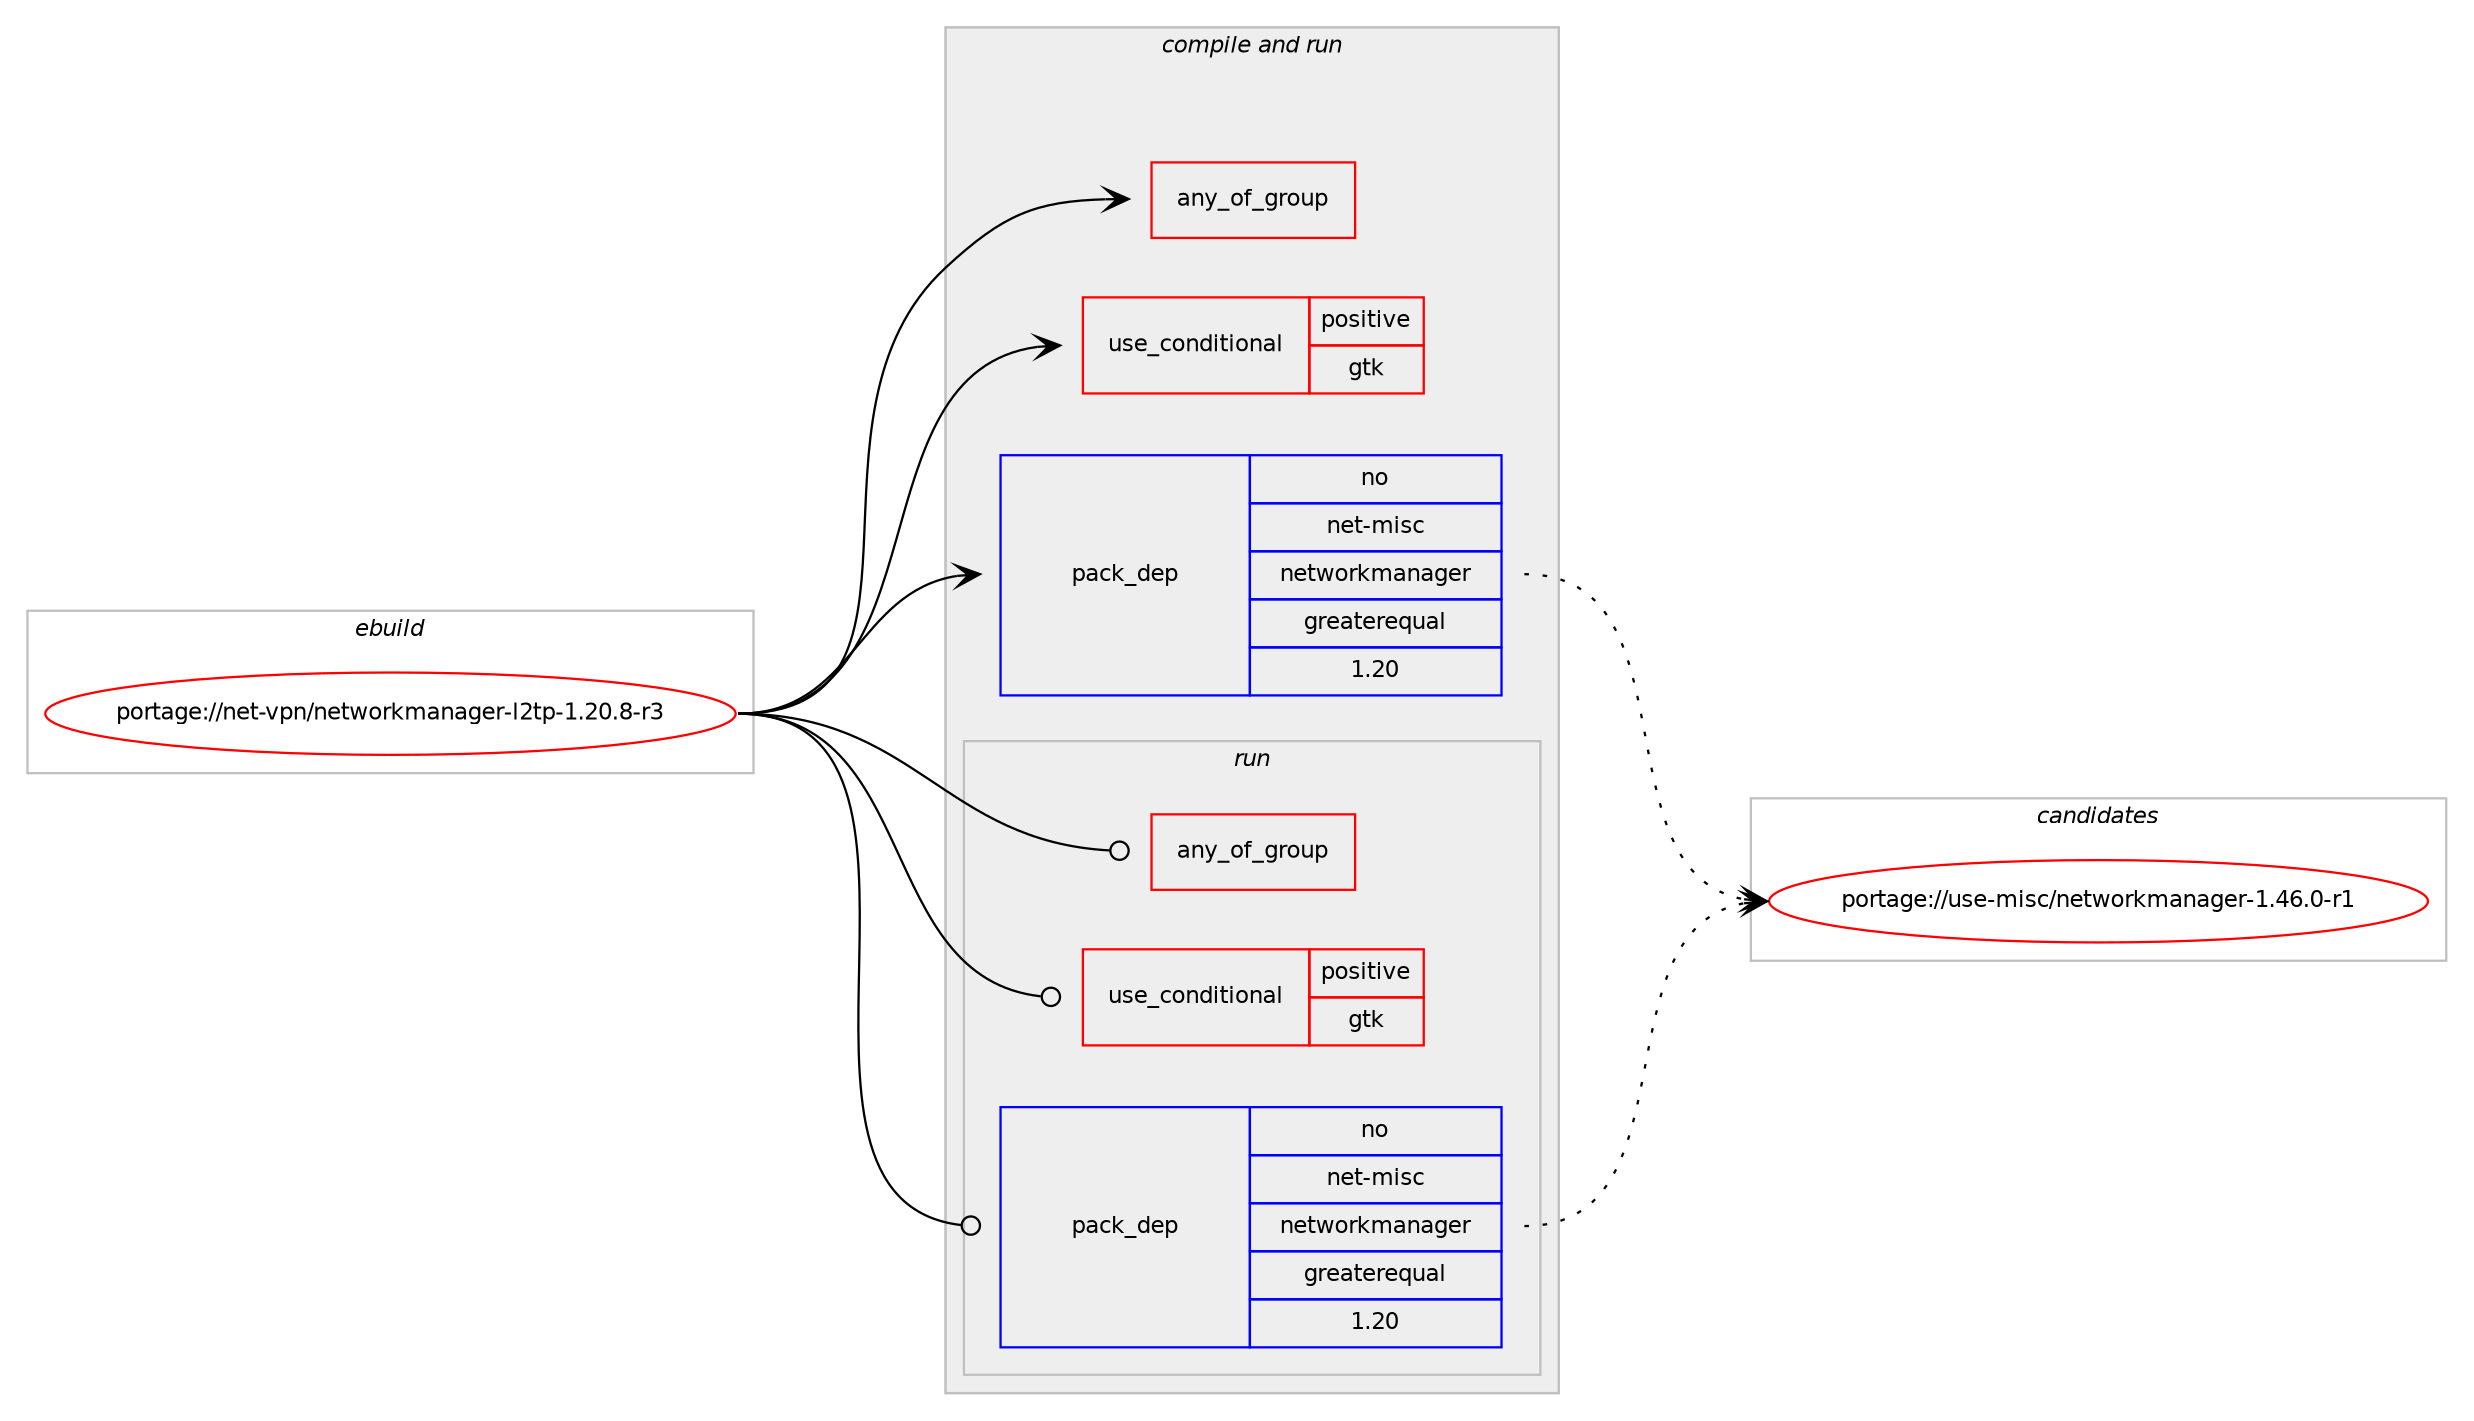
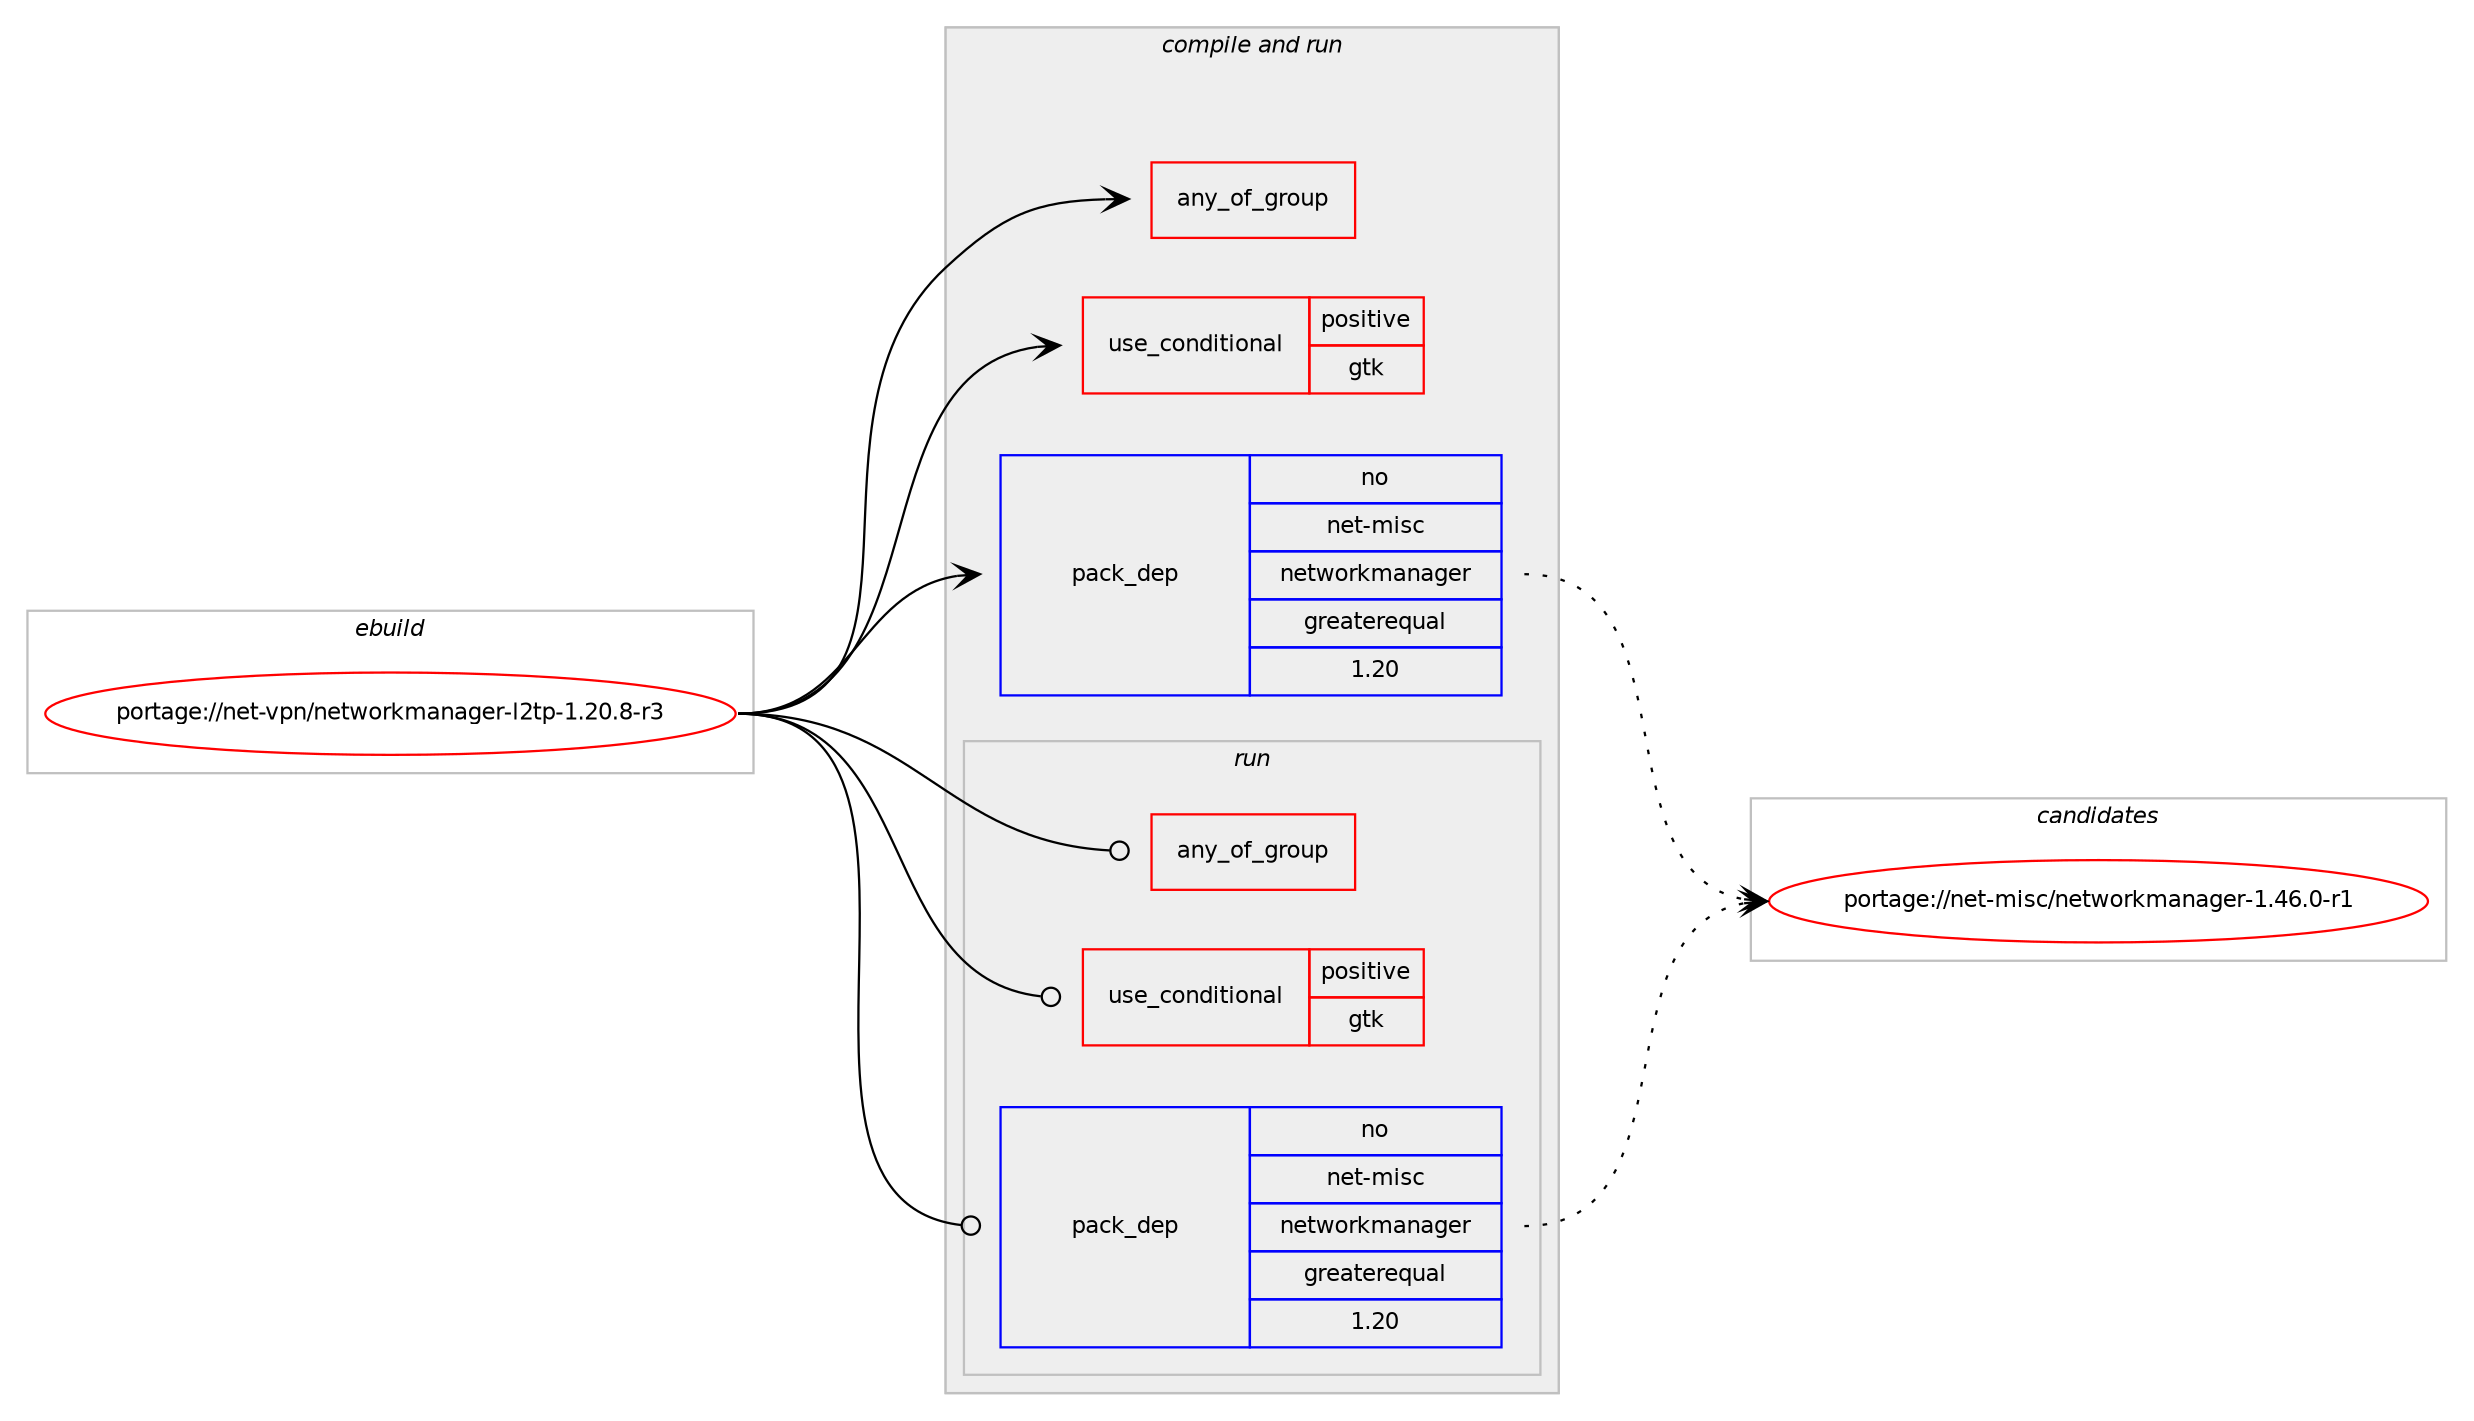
node "portage://use-misc/networkmanager-1.46.0-r1": label "portage://use-misc/networkmanager-1.46.0-r1" -> "portage://net-misc/networkmanager-1.46.0-r1"
